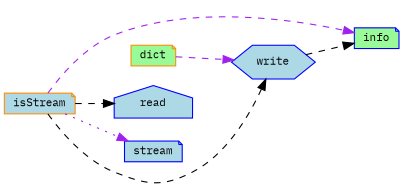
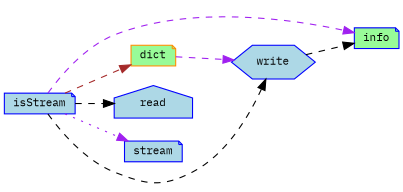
edge "isStream" -> "dict": added
node "isStream": color darkorange -> blue
